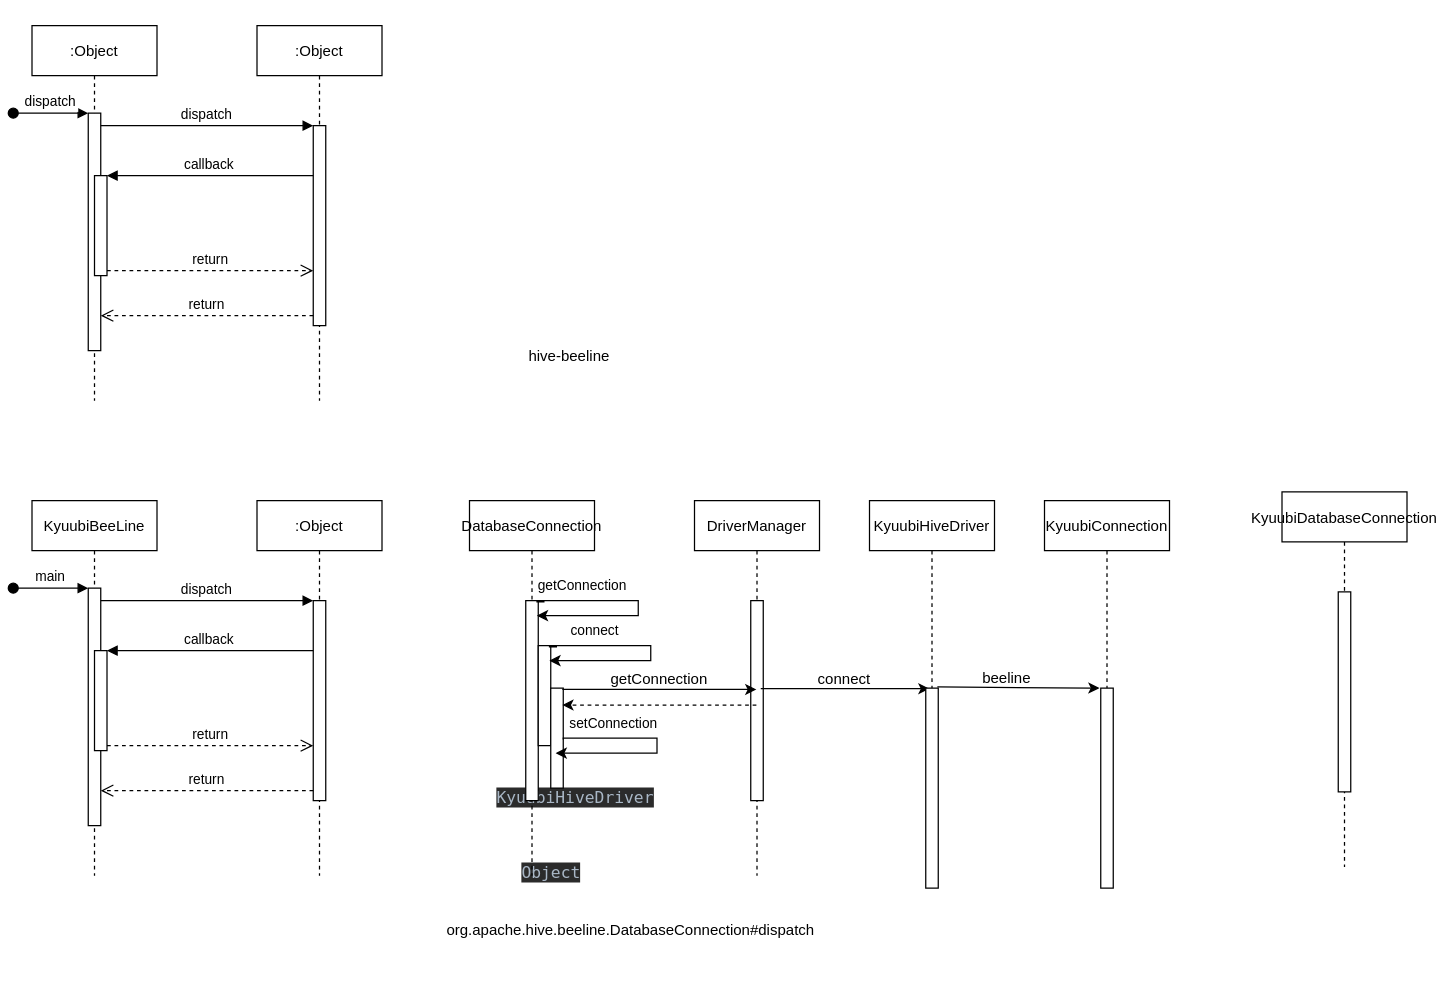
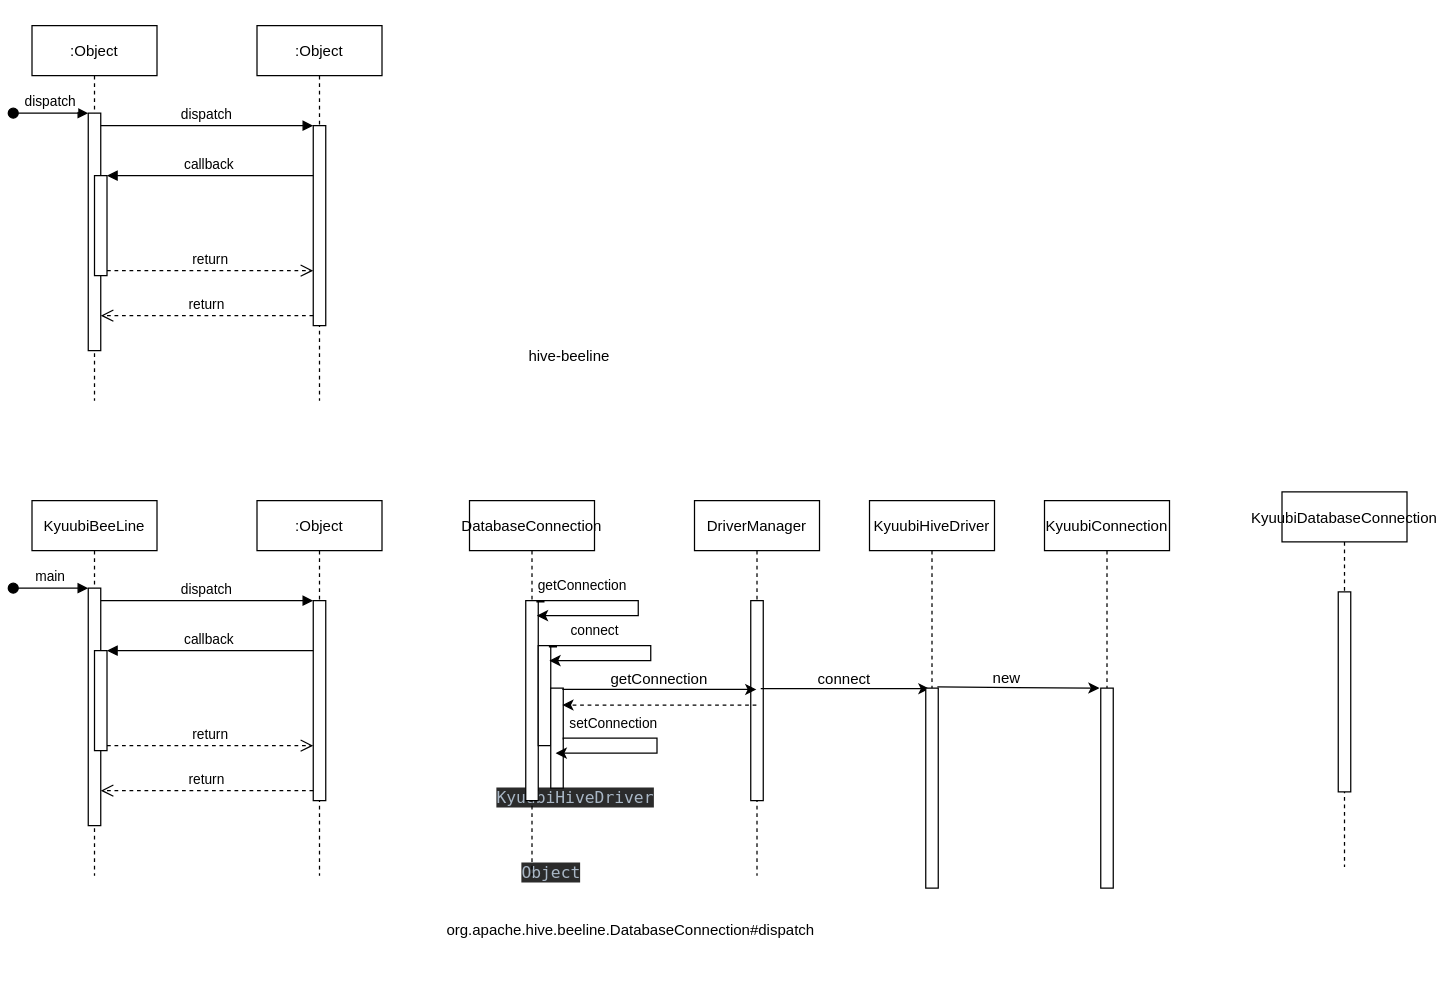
node "beeline": label "beeline" -> "new"
